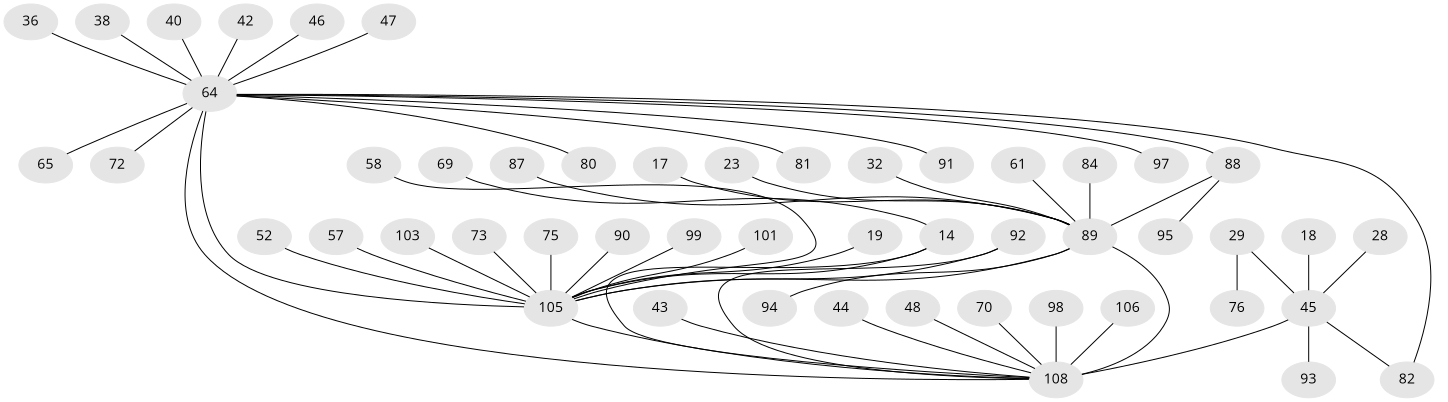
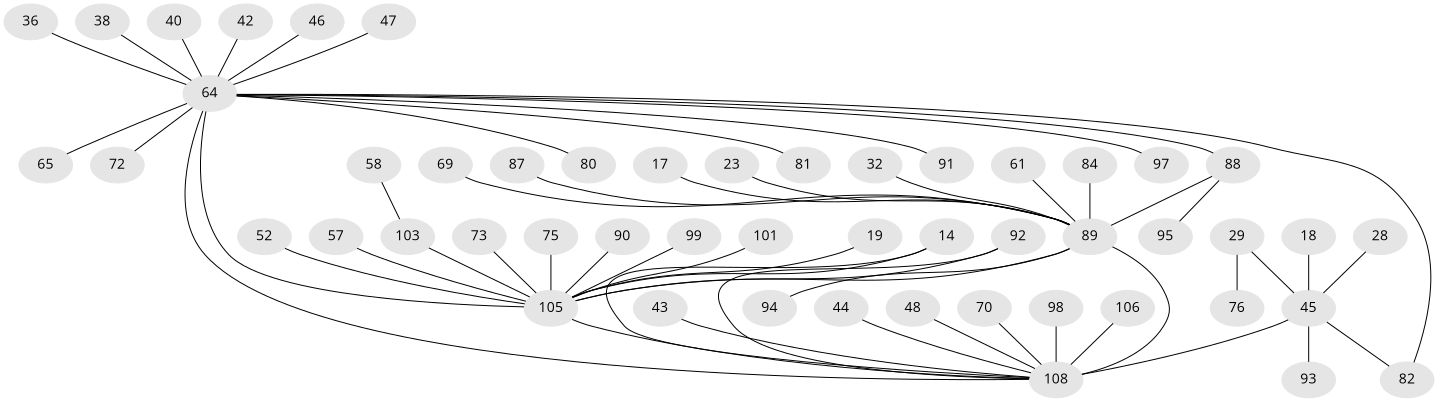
edge "69" -- "14": now "69" -- "89"
edge "58" -- "105": now "58" -- "103"
